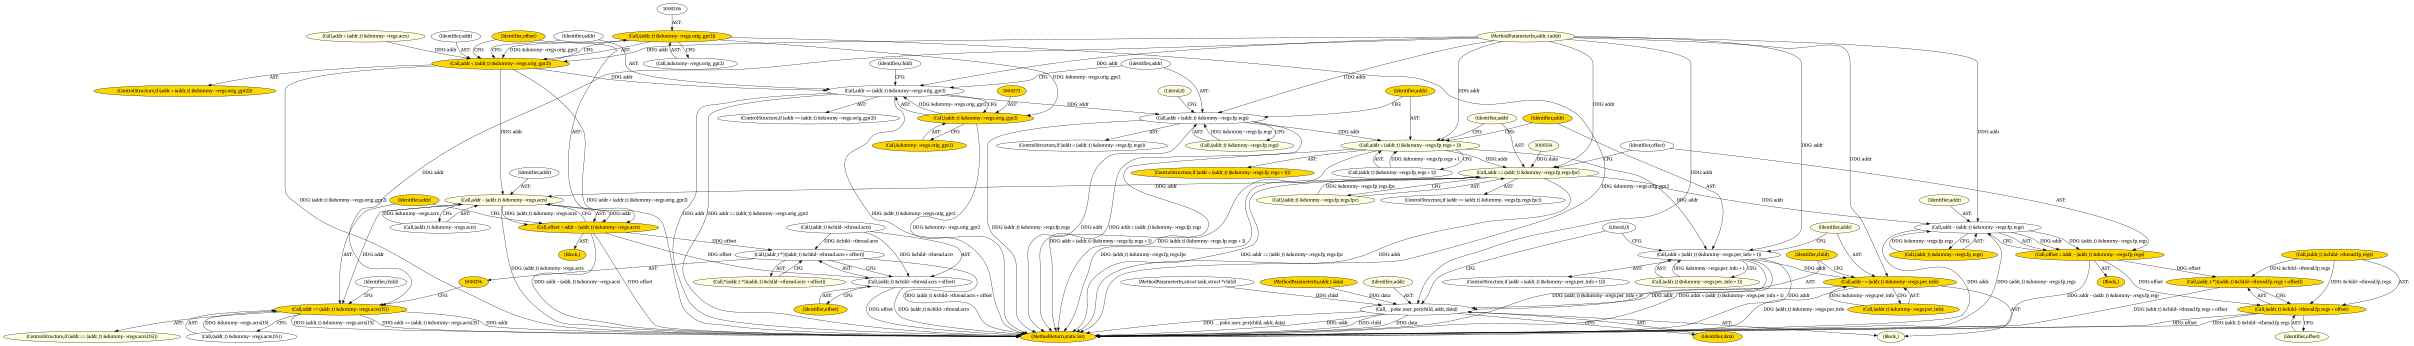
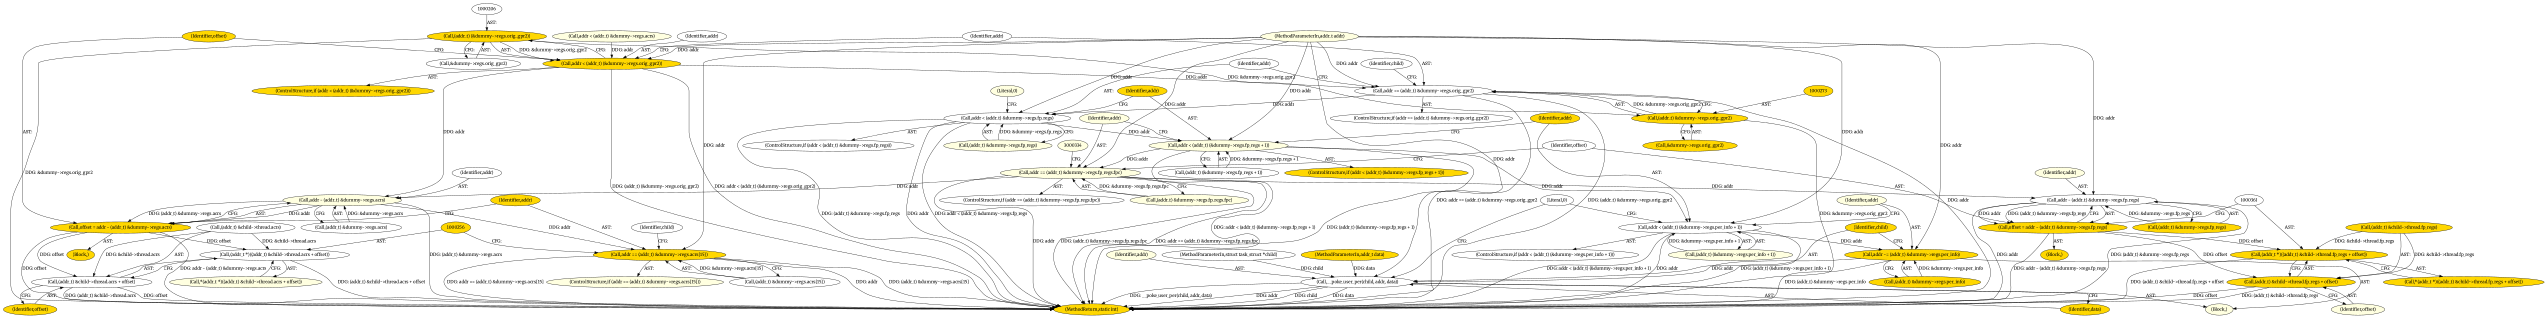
edge "3000334" -> "(Call,addr == (addr_t) &dummy->regs.fp_regs.fpc)": label "DDG: data" -> "CFG: "
node "1000361": added
edge "(Call,(addr_t *)((addr_t) &child->thread.acrs + offset))" -> "1000256": reversed
edge "(Call,addr < (addr_t) (&dummy->regs.per_info + 1))" -> "(Call,(addr_t) (&dummy->regs.per_info + 1))": label "CFG: " -> "AST: "
node "(Call,*(addr_t *)((addr_t) &child->thread.fp_regs + offset))": added
